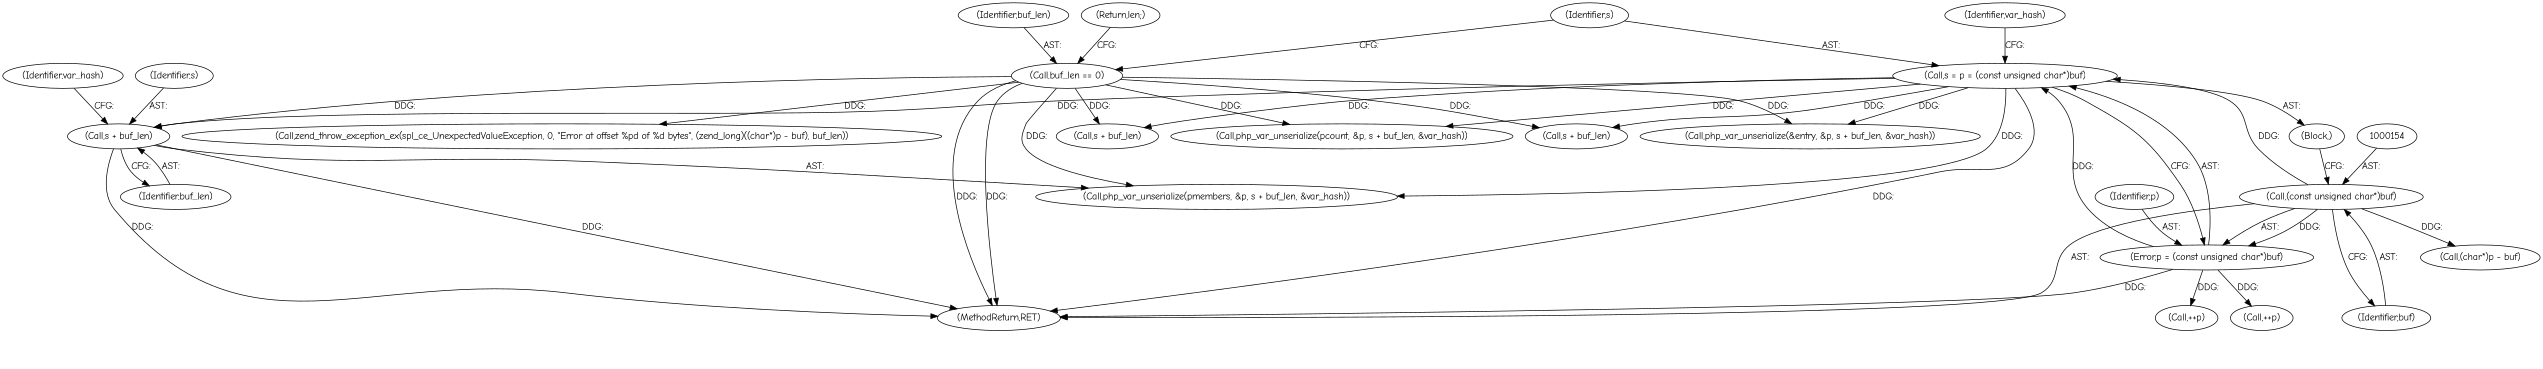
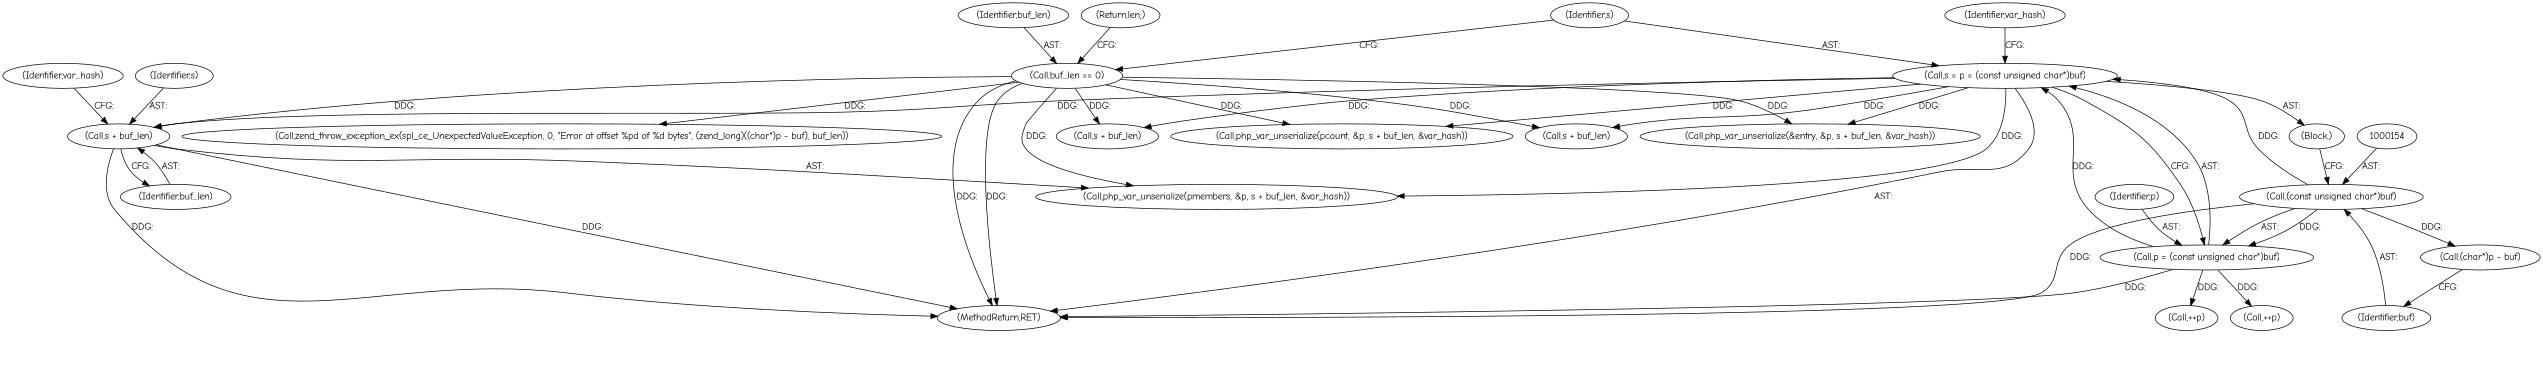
edge "(Call,s = p = (const unsigned char*)buf)" -> "(MethodReturn,RET)": label "DDG: " -> "AST: "
edge "(Call,(const unsigned char*)buf)" -> "(MethodReturn,RET)": label "AST: " -> "DDG: "
node "(Error,p = (const unsigned char*)buf)": label "(Error,p = (const unsigned char*)buf)" -> "(Call,p = (const unsigned char*)buf)"
edge "(Call,(const unsigned char*)buf)" -> "(Identifier,buf)": now "(Call,(char*)p - buf)" -> "(Identifier,buf)"
